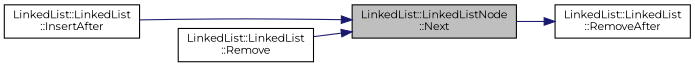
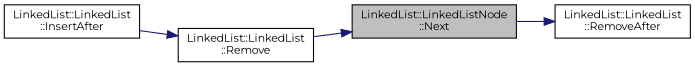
edge "LinkedList::LinkedList ::InsertAfter" -> "LinkedList::LinkedListNode ::Next": now "LinkedList::LinkedList ::InsertAfter" -> "LinkedList::LinkedList ::Remove"
